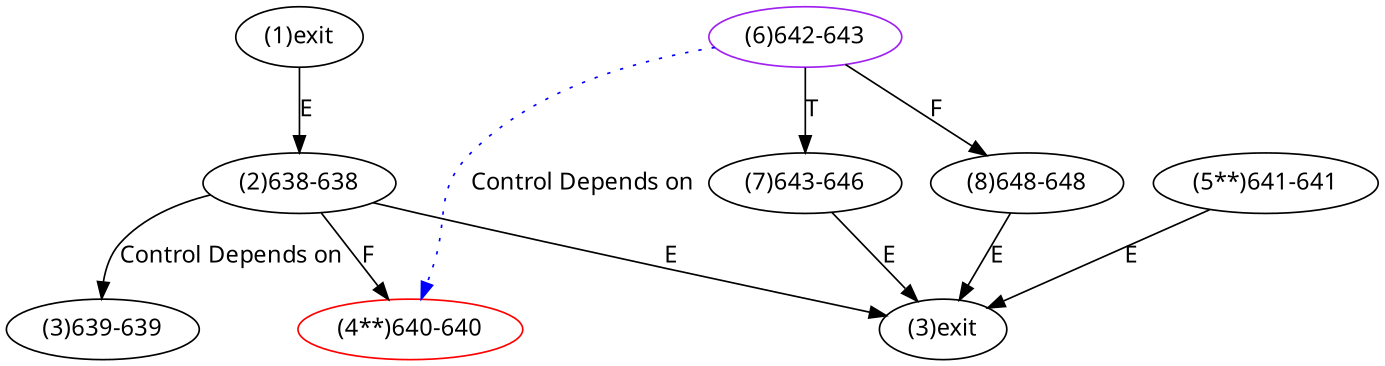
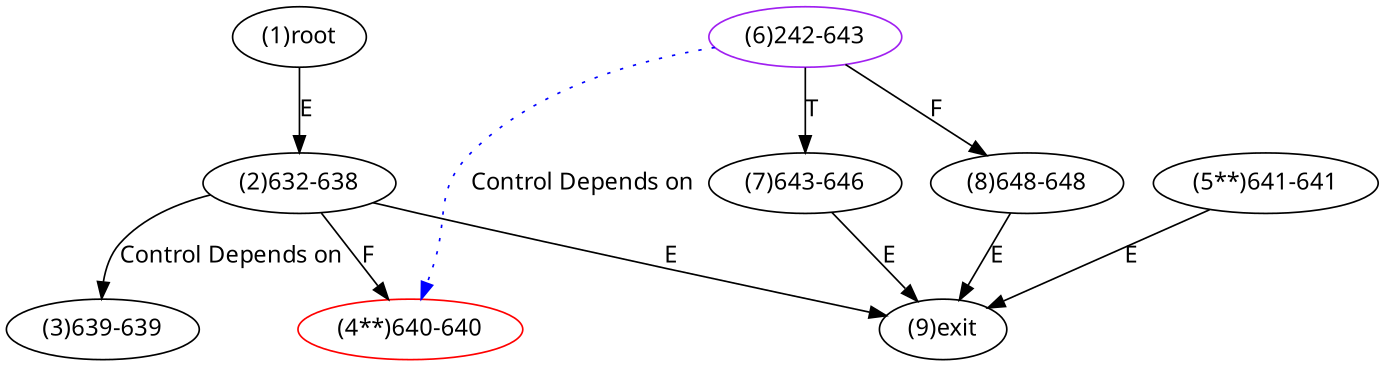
node "(1)exit": label "(1)exit" -> "(1)root"
node "(6)642-643": label "(6)642-643" -> "(6)242-643"
node "(2)638-638": label "(2)638-638" -> "(2)632-638"
node "(3)exit": label "(3)exit" -> "(9)exit"
